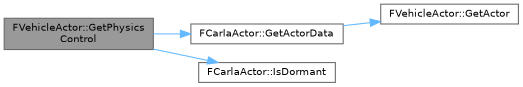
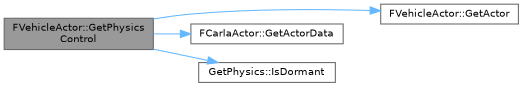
edge "FCarlaActor::GetActorData" -> "FVehicleActor::GetActor": now "FVehicleActor::GetPhysics Control" -> "FVehicleActor::GetActor"
node "FCarlaActor::IsDormant": label "FCarlaActor::IsDormant" -> "GetPhysics::IsDormant"
